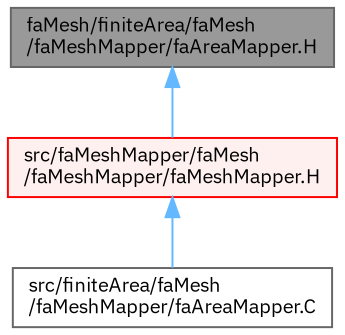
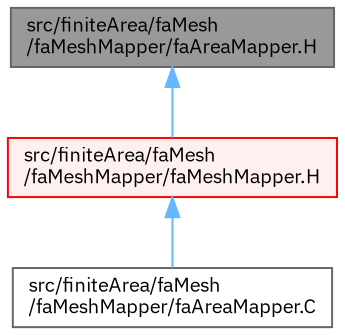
node "faMesh/finiteArea/faMesh /faMeshMapper/faAreaMapper.H": label "faMesh/finiteArea/faMesh /faMeshMapper/faAreaMapper.H" -> "src/finiteArea/faMesh /faMeshMapper/faAreaMapper.H"
node "src/faMeshMapper/faMesh /faMeshMapper/faMeshMapper.H": label "src/faMeshMapper/faMesh /faMeshMapper/faMeshMapper.H" -> "src/finiteArea/faMesh /faMeshMapper/faMeshMapper.H"
